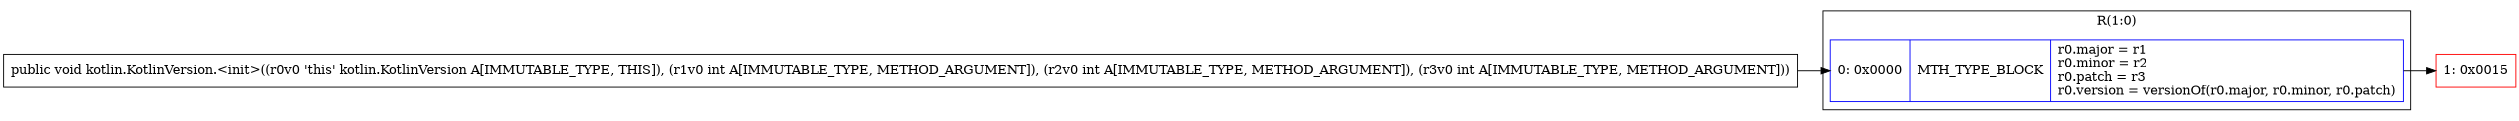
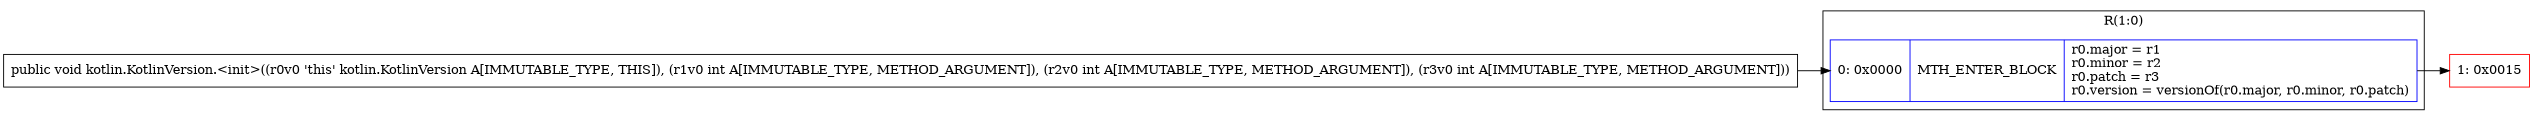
node "0: 0x0000": text "MTH_TYPE_BLOCK" -> "MTH_ENTER_BLOCK"
